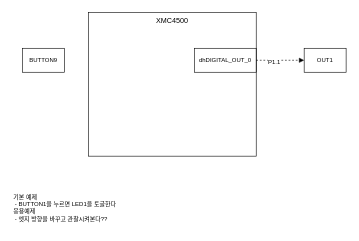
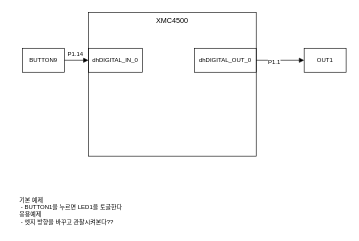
edge "BUTTON9" -> "dhDIGITAL_IN_0": added, label "P1.14"
node "dhDIGITAL_IN_0": added
edge "dhDIGITAL_OUT_0" -> "OUT1": style dashed -> solid
node "기본 예제 - BUTTON1을 누르면 LED1을 토글한다 응용예제 - 엣지 방향을 바꾸고 관찰시켜본다??": moved (72, 210) -> (78, 213)
